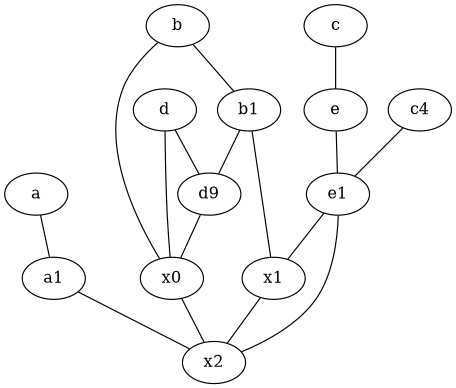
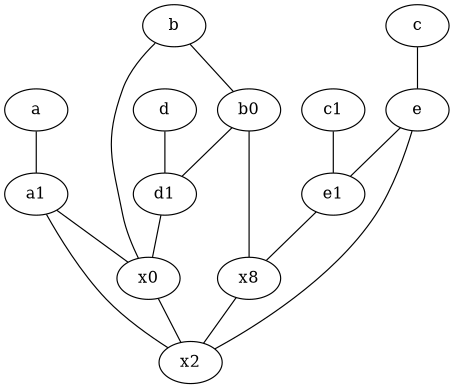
node "b1": label "b1" -> "b0"
node "c4": label "c4" -> "c1"
edge "d" -- "x0": now "a1" -- "x0"
node "d9": label "d9" -> "d1"
node "x1": label "x1" -> "x8"
edge "e1" -- "x2": now "e" -- "x2"
